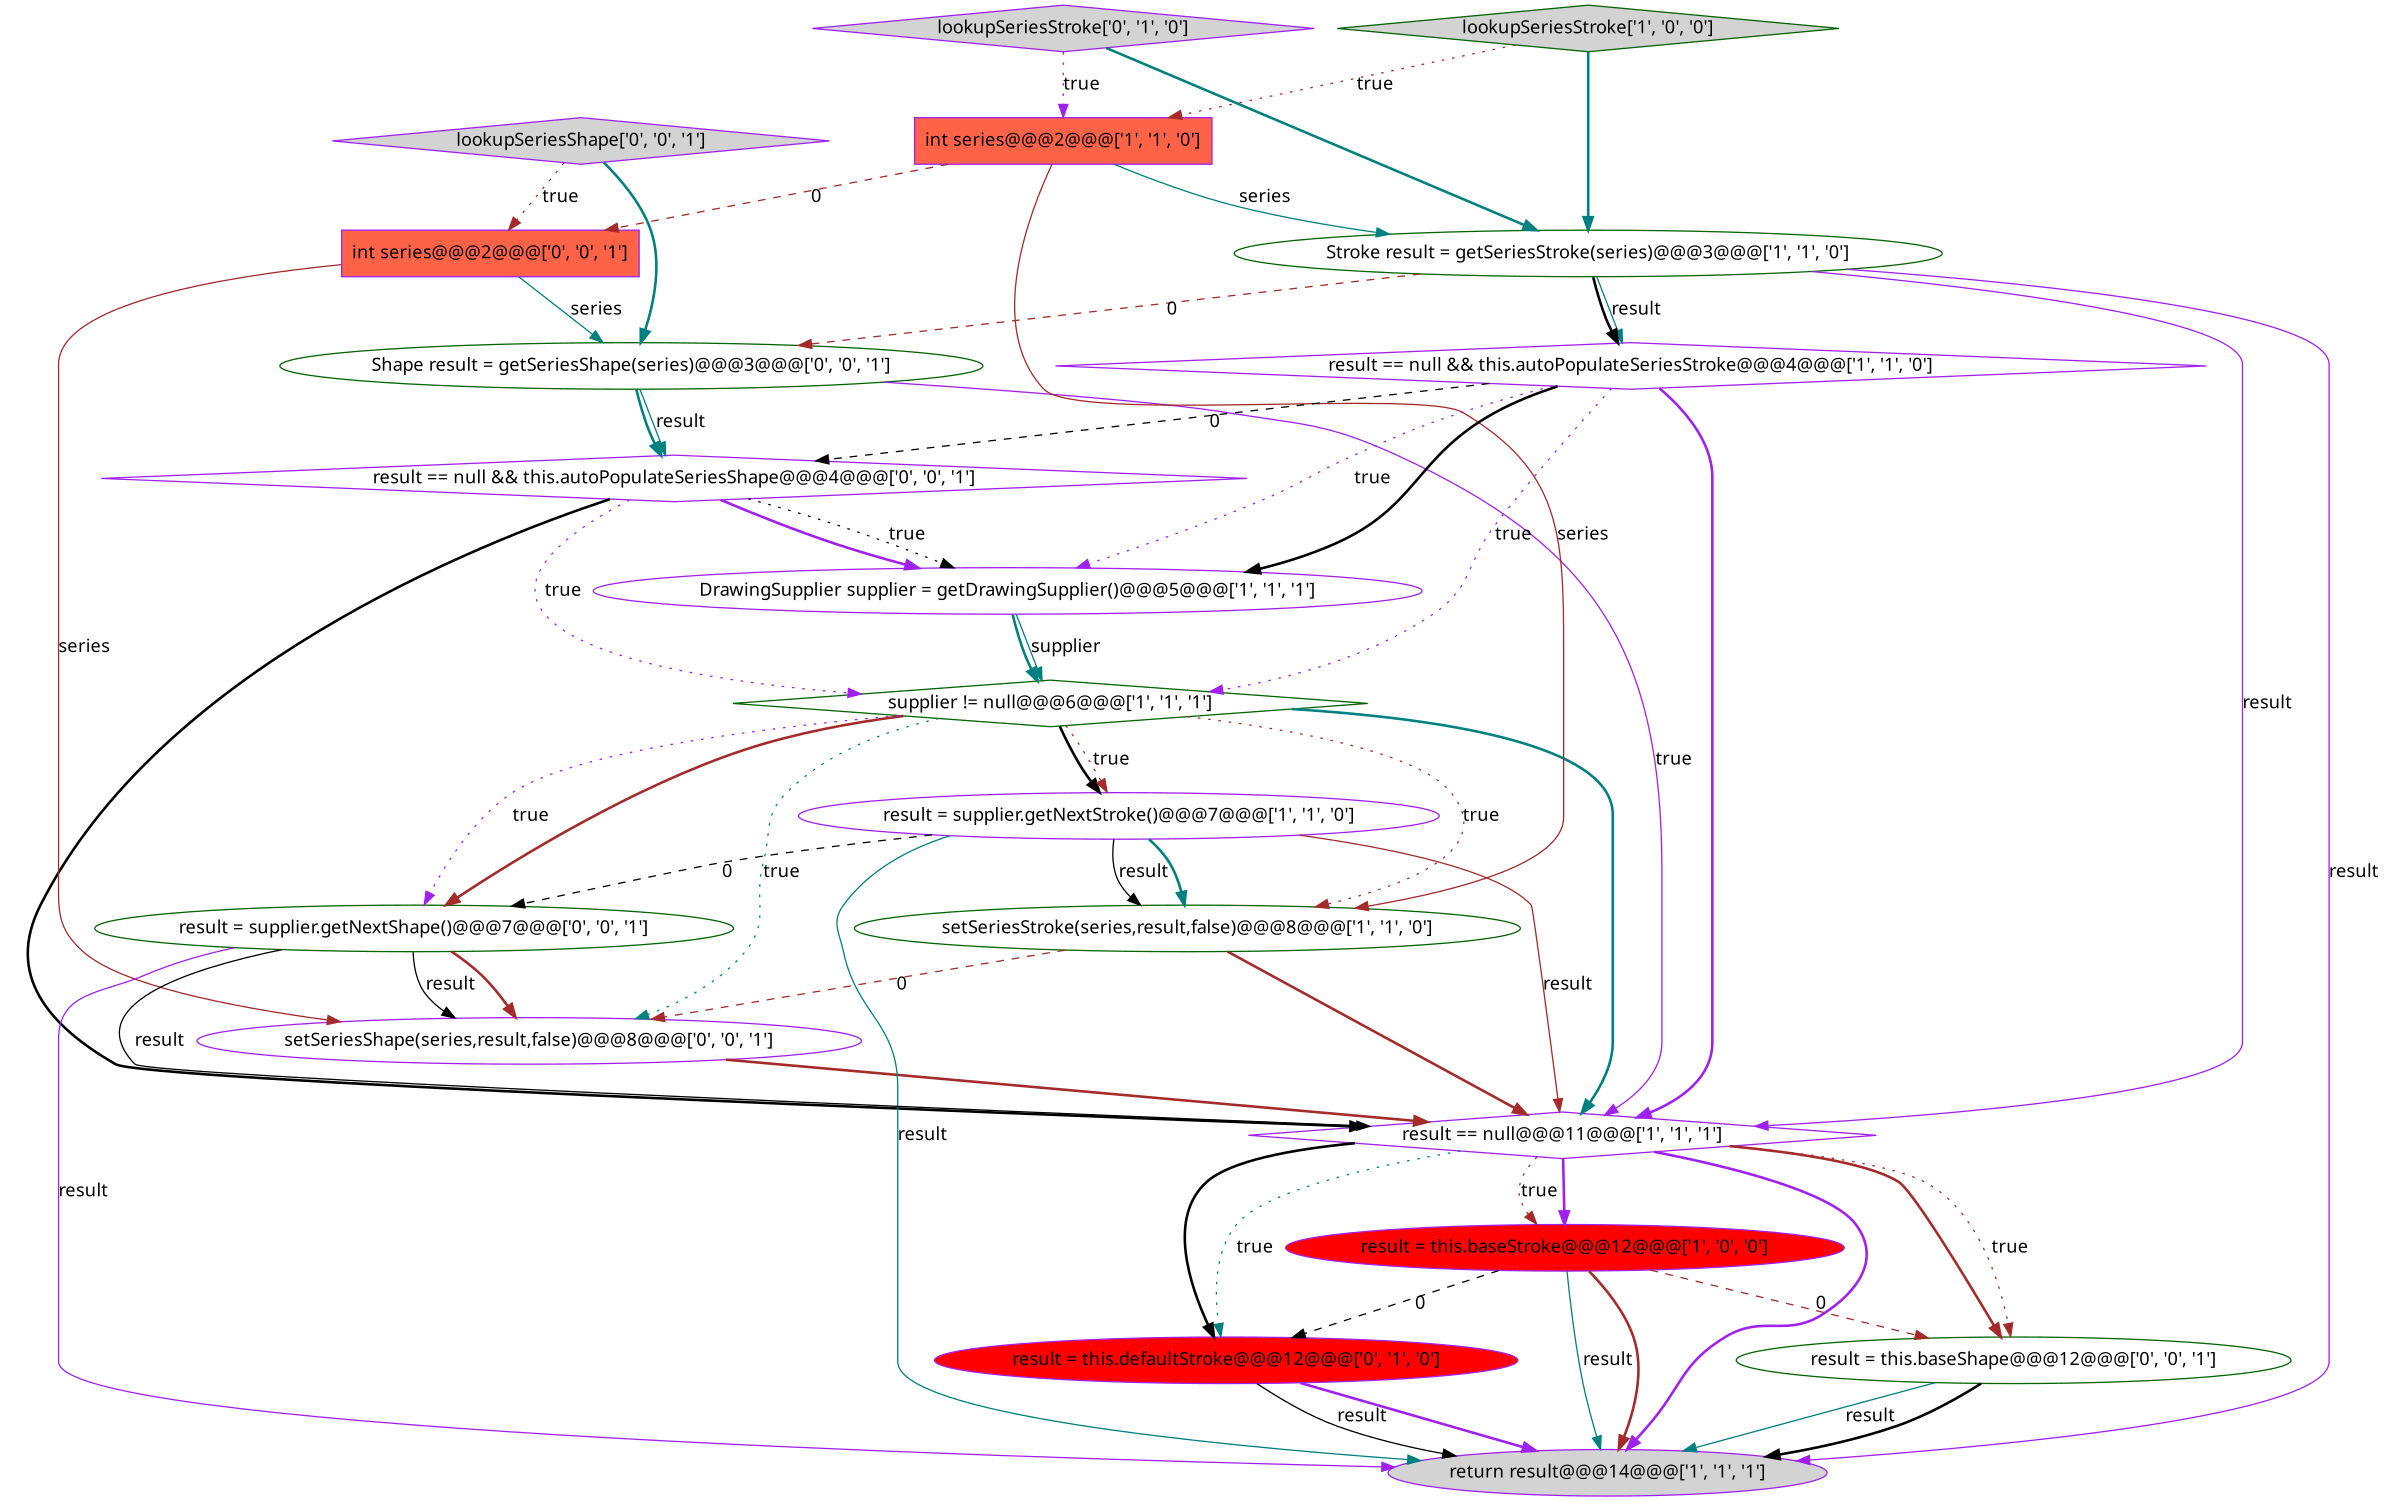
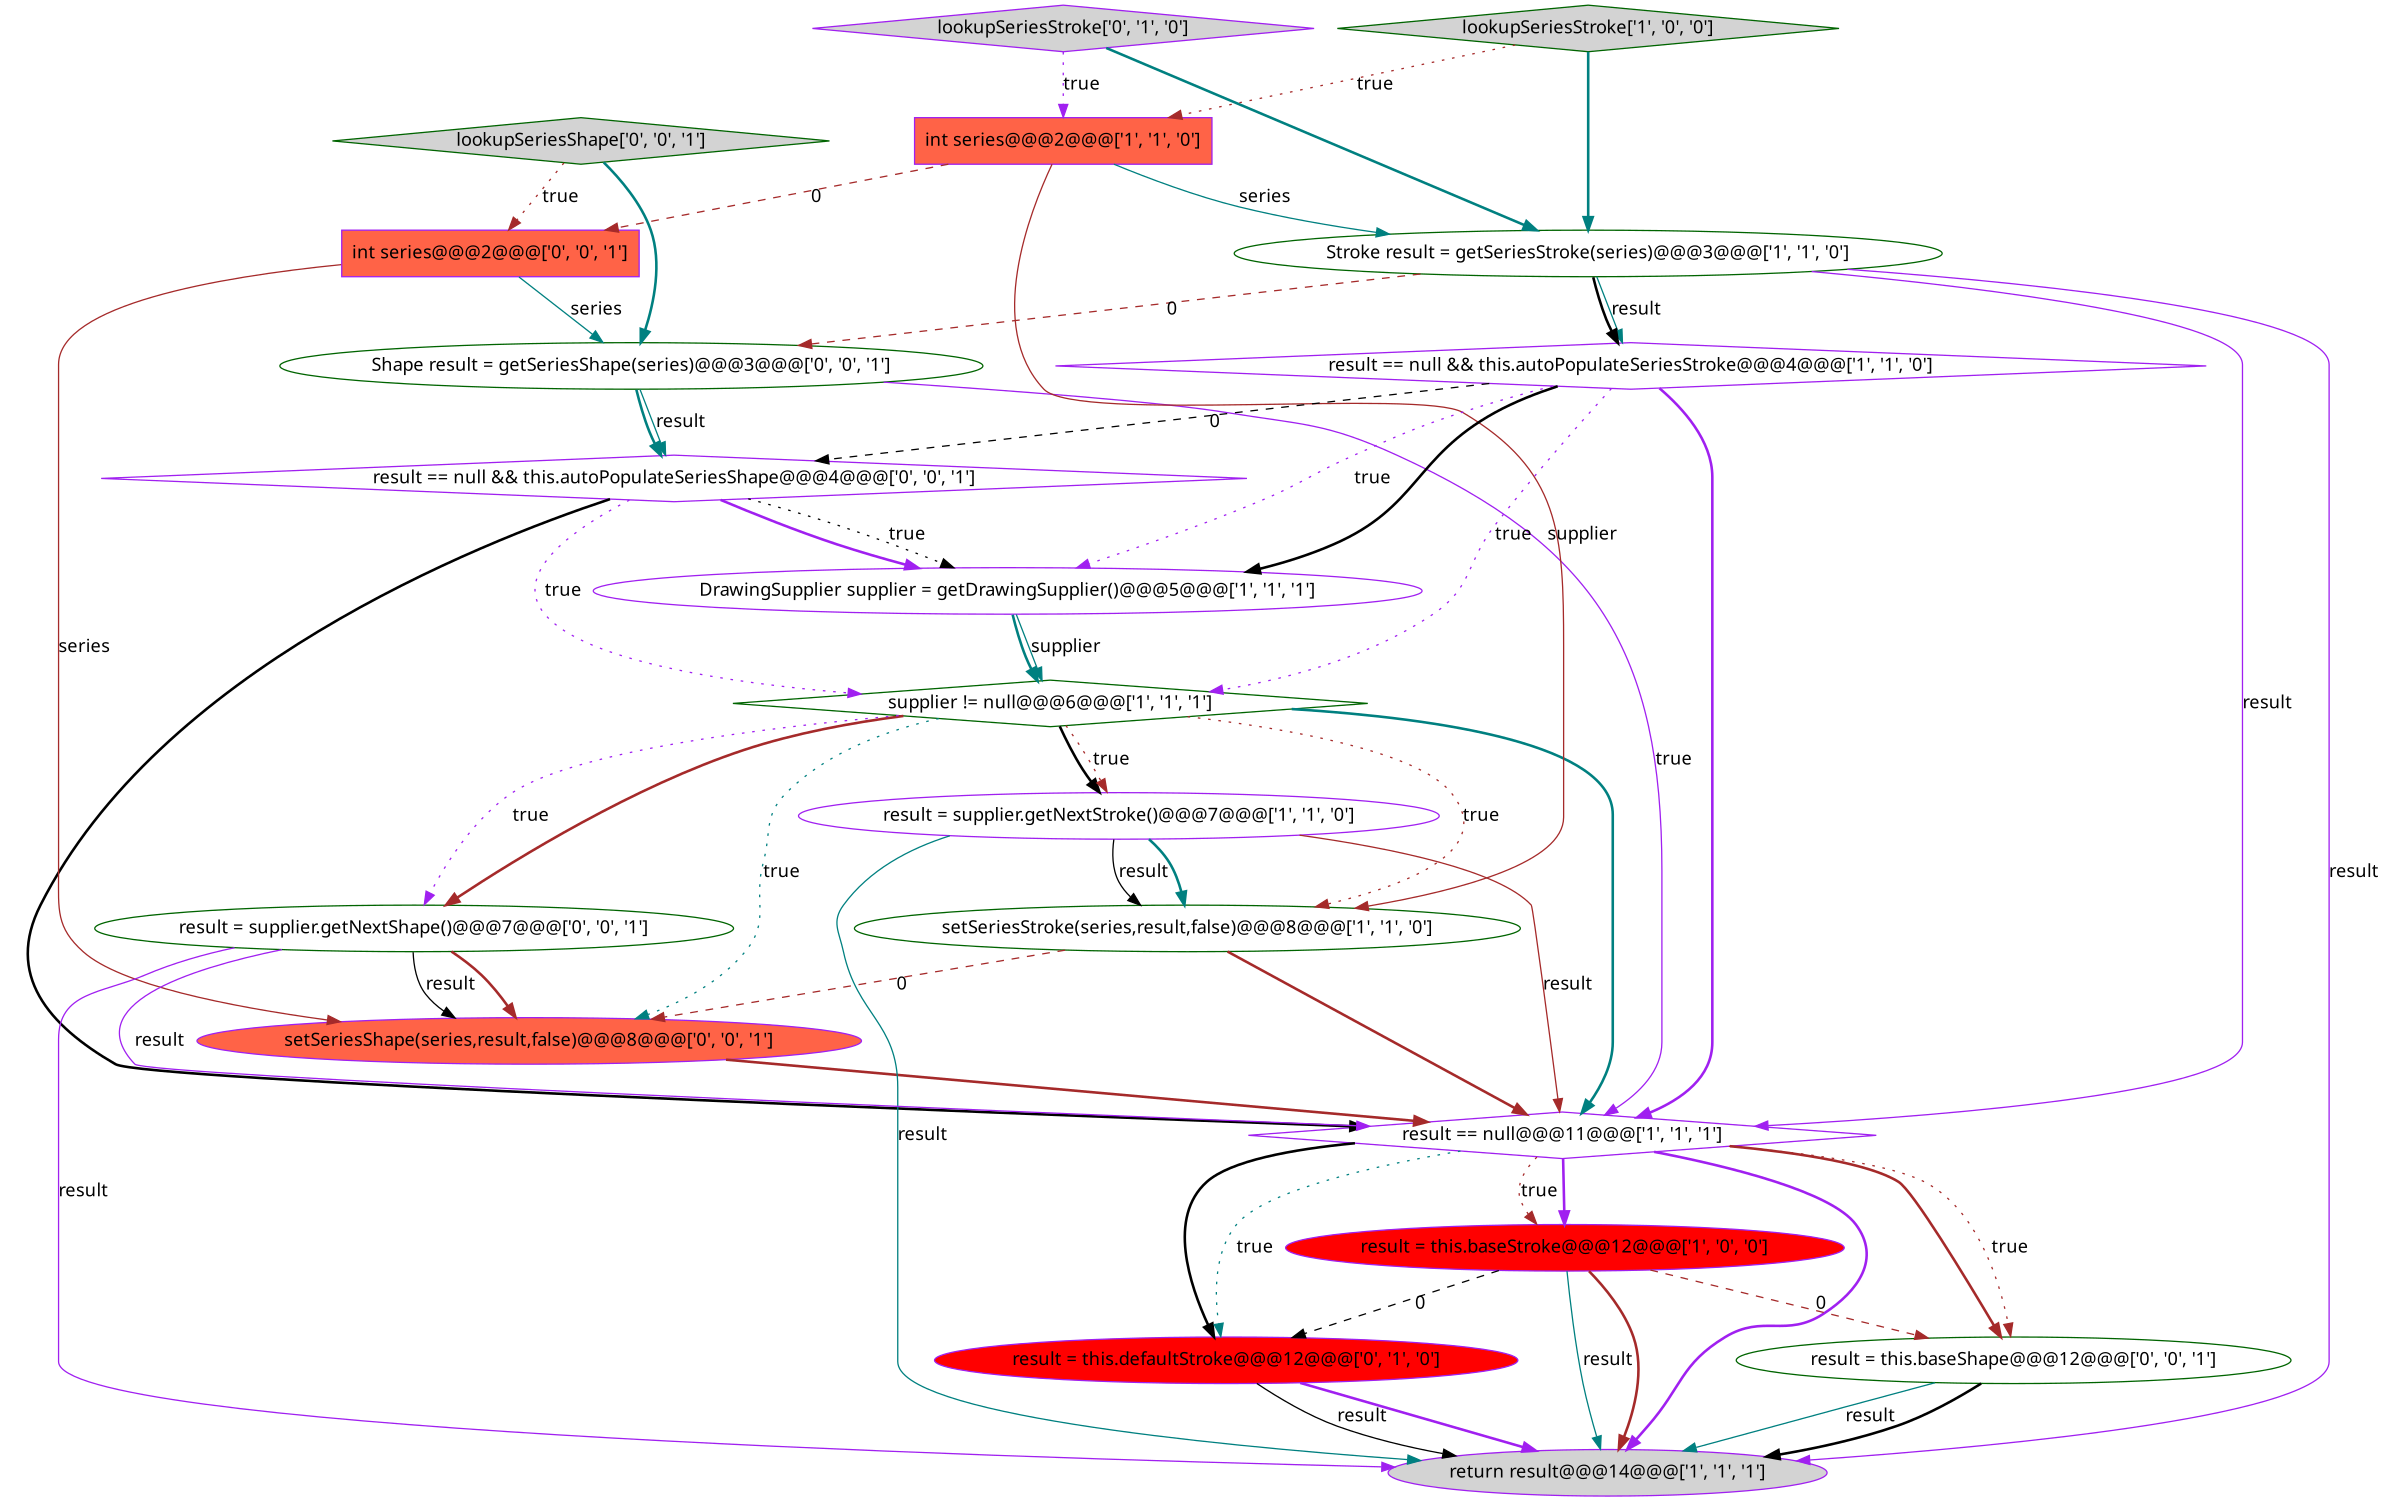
node "lookupSeriesShape['0', '0', '1']": color purple -> darkgreen
edge "int series@@@2@@@['1', '1', '0']" -> "setSeriesStroke(series,result,false)@@@8@@@['1', '1', '0']": label "series" -> "supplier"
edge "result = supplier.getNextStroke()@@@7@@@['1', '1', '0']" -> "result = supplier.getNextShape()@@@7@@@['0', '0', '1']": removed, label "0"
node "setSeriesShape(series,result,false)@@@8@@@['0', '0', '1']": fillcolor white -> tomato
edge "result = supplier.getNextShape()@@@7@@@['0', '0', '1']" -> "result == null@@@11@@@['1', '1', '1']": color black -> purple
